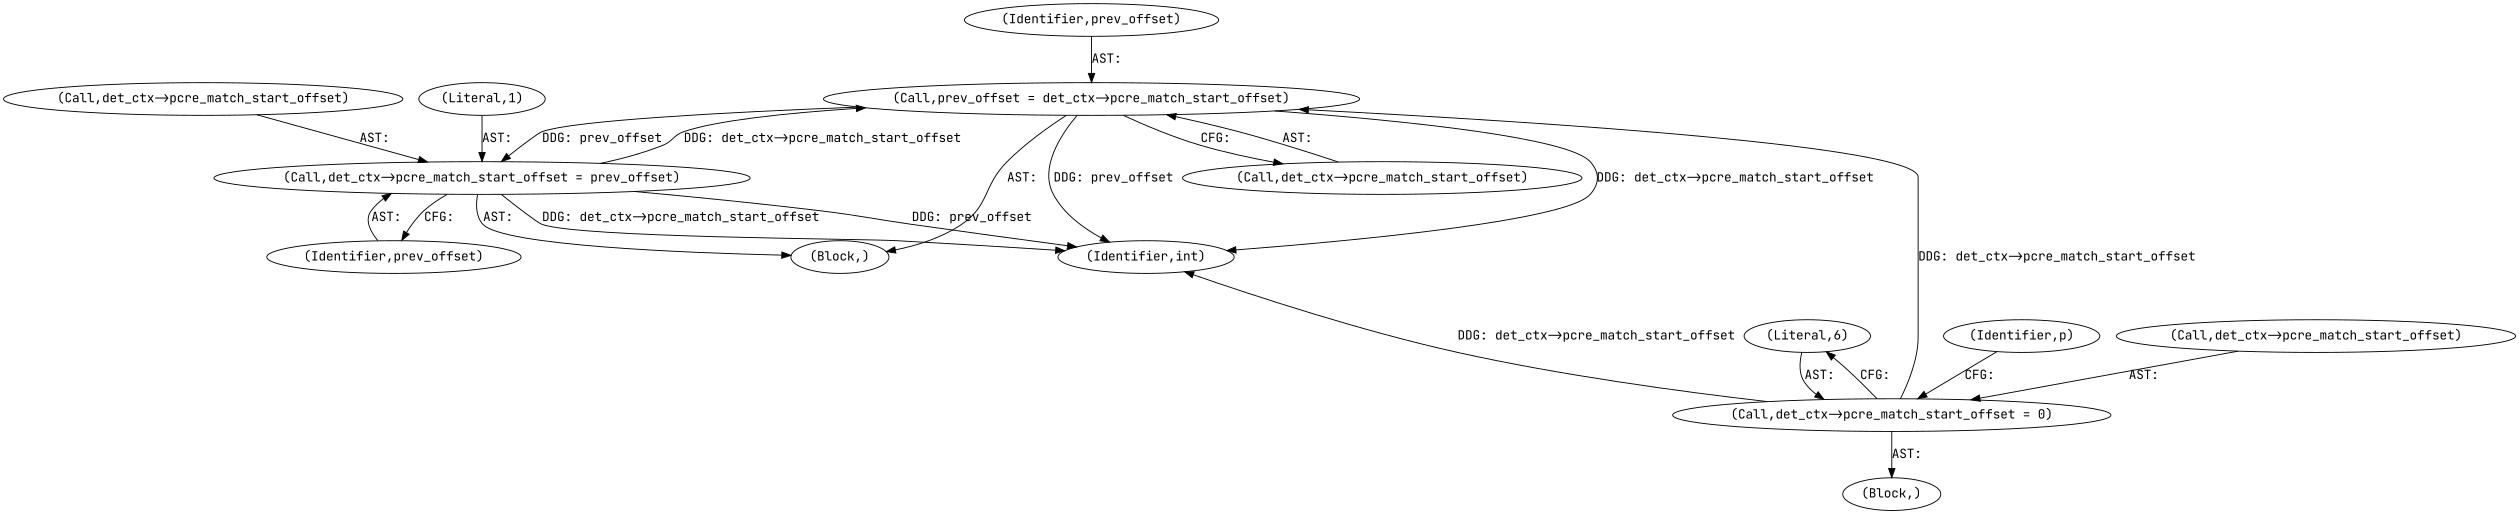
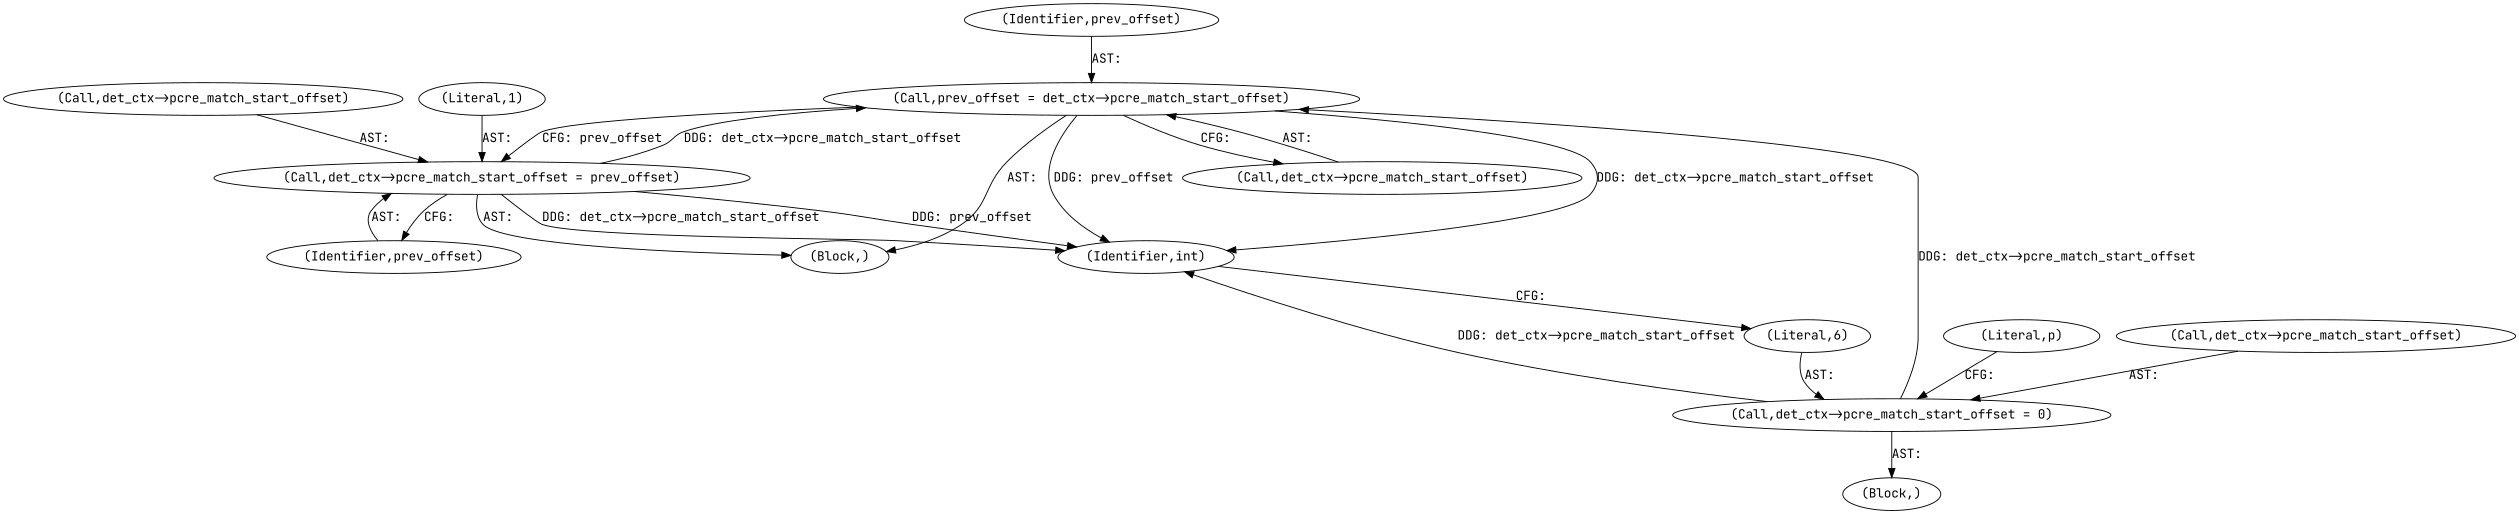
edge "(Call,prev_offset = det_ctx->pcre_match_start_offset)" -> "(Call,det_ctx->pcre_match_start_offset = prev_offset)": label "DDG: prev_offset" -> "CFG: prev_offset"
node "(Identifier,p)": label "(Identifier,p)" -> "(Literal,p)"
edge "(Call,det_ctx->pcre_match_start_offset = 0)" -> "(Literal,6)": now "(Identifier,int)" -> "(Literal,6)"
